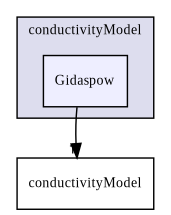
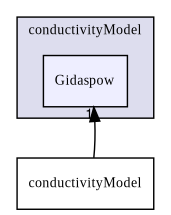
edge "Gidaspow" -> "conductivityModel": reversed
